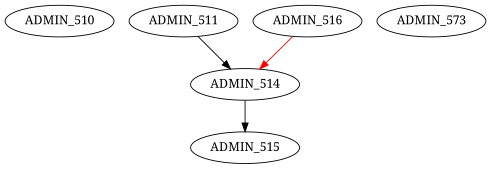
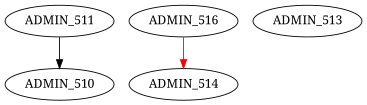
node "ADMIN_573": label "ADMIN_573" -> "ADMIN_513"
edge "ADMIN_511" -> "ADMIN_514": now "ADMIN_511" -> "ADMIN_510"
node "ADMIN_515": removed
